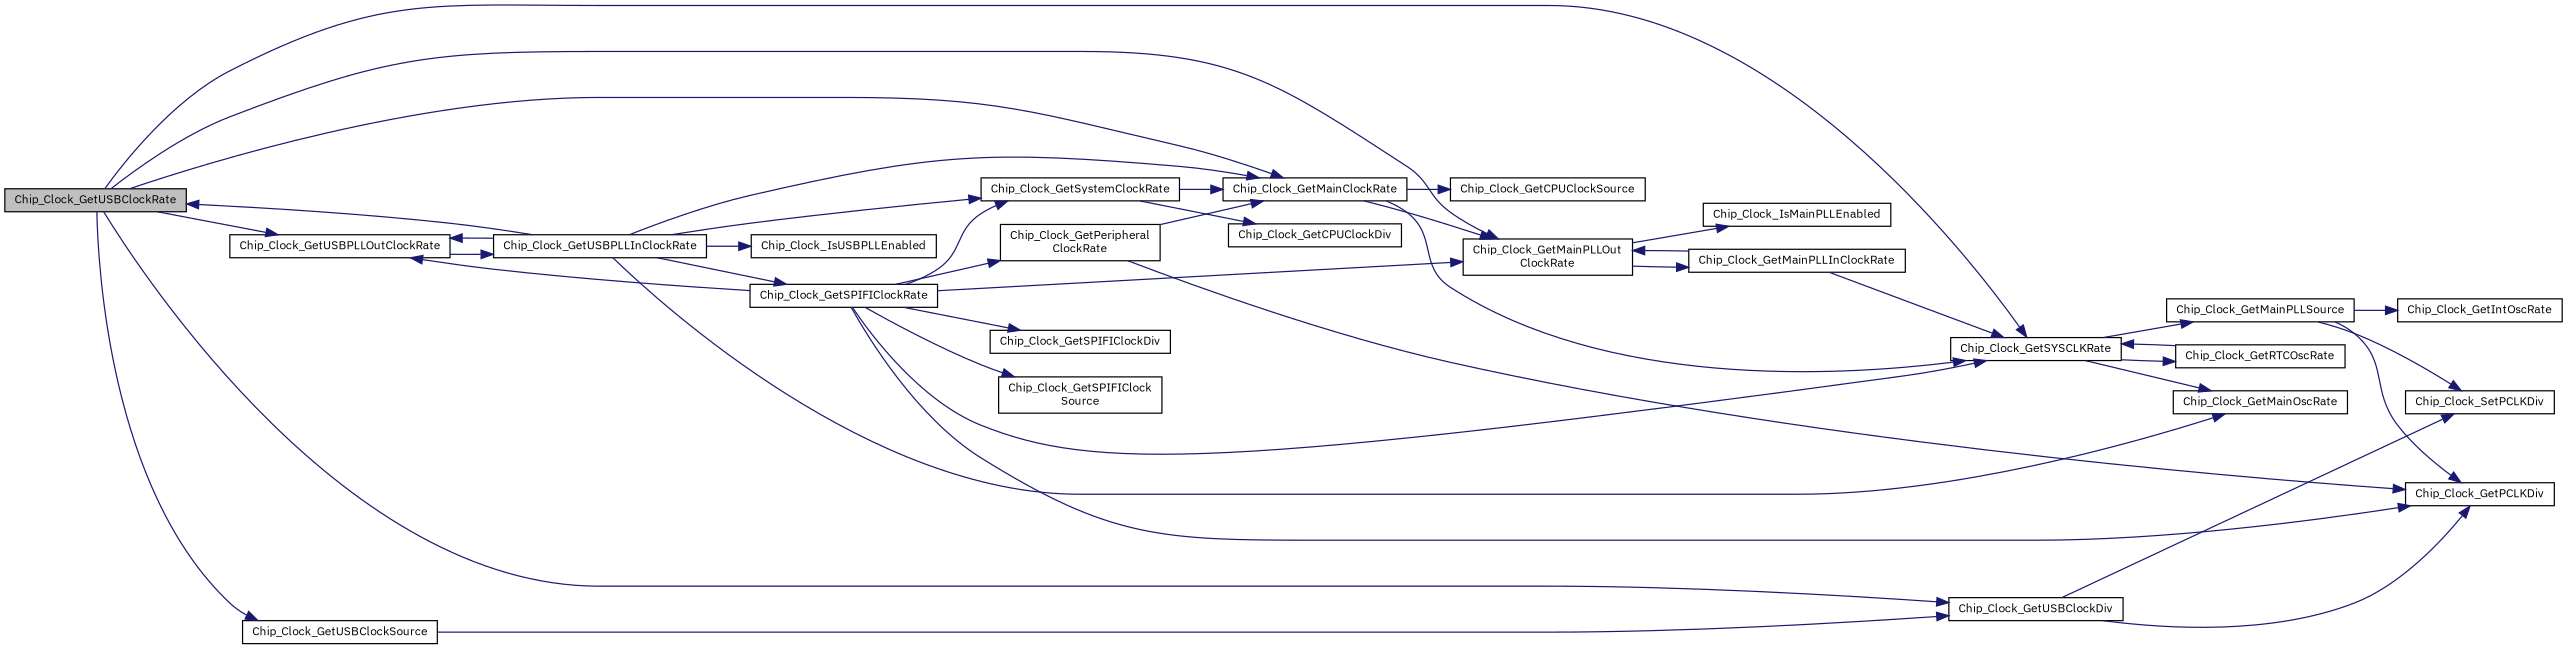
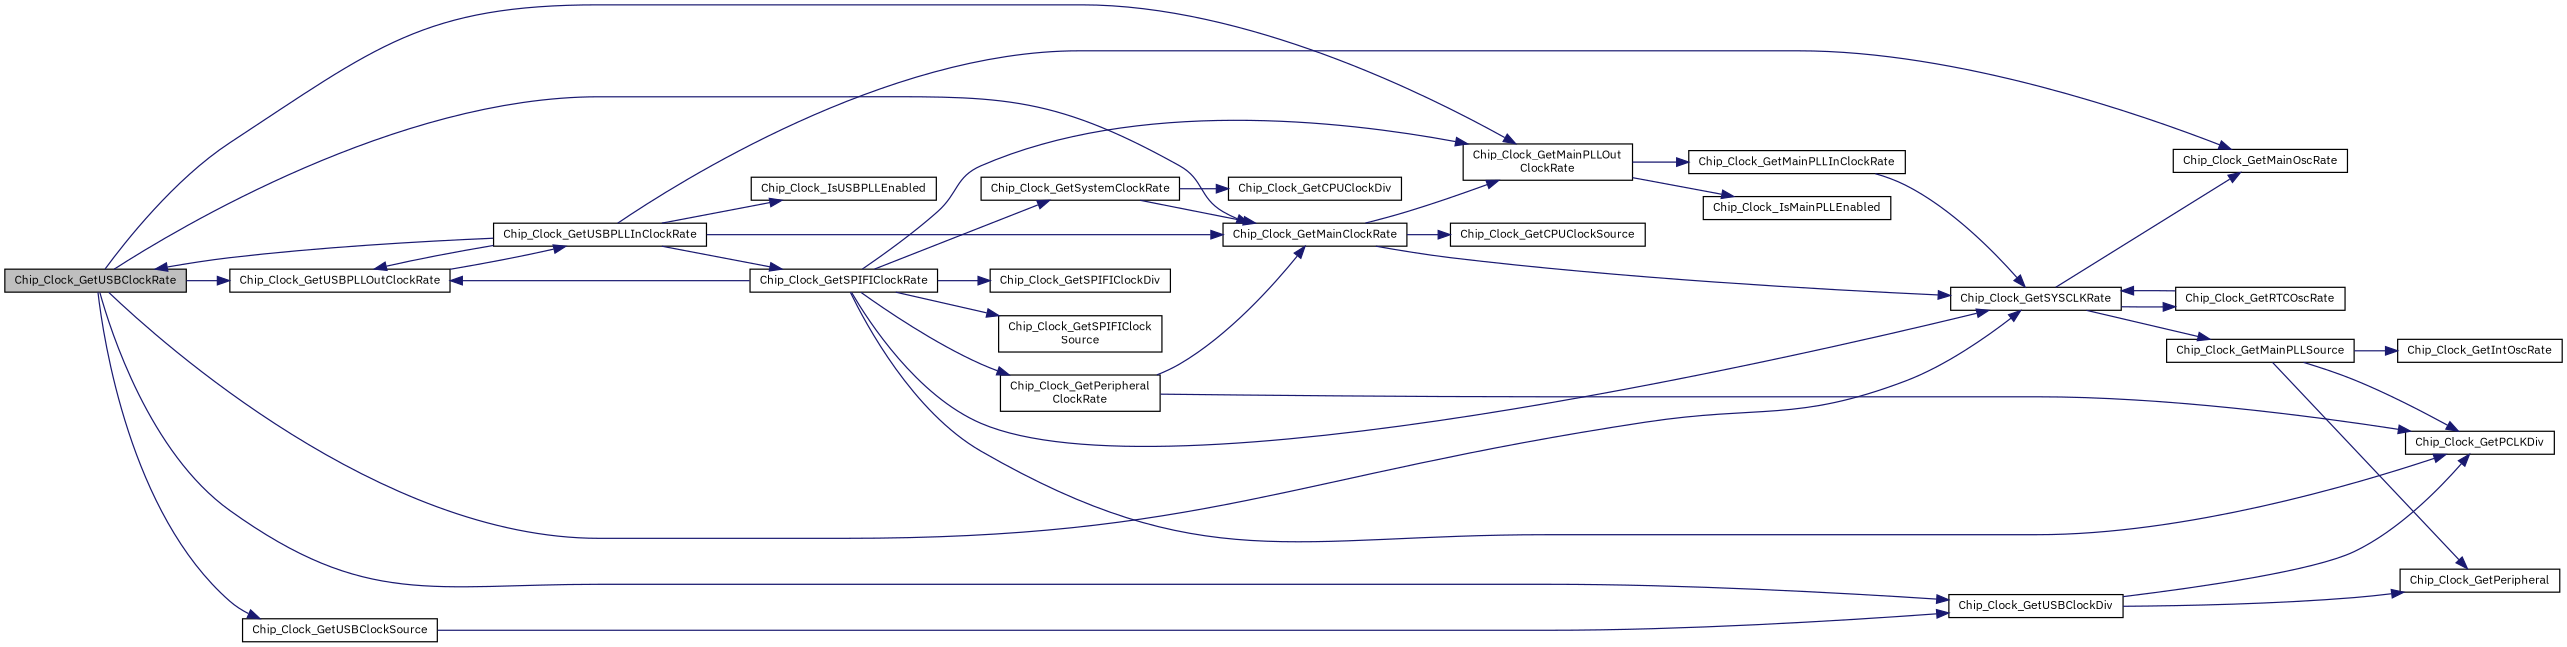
edge "Chip_Clock_GetUSBPLLInClockRate" -> "Chip_Clock_GetSystemClockRate": removed
edge "Chip_Clock_GetMainPLLInClockRate" -> "Chip_Clock_GetMainPLLOut ClockRate": removed
node "Chip_Clock_SetPCLKDiv": label "Chip_Clock_SetPCLKDiv" -> "Chip_Clock_GetPeripheral"
